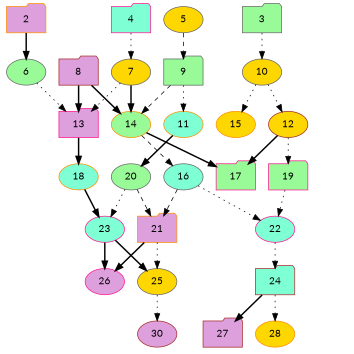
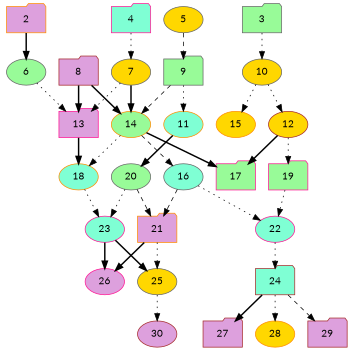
edge "14" -> "18": added
edge "18" -> "23": style bold -> dotted
node "29": added
